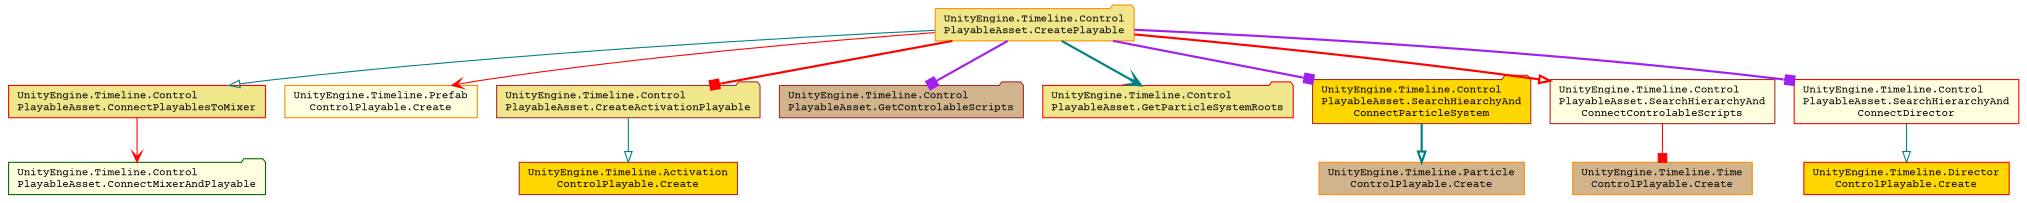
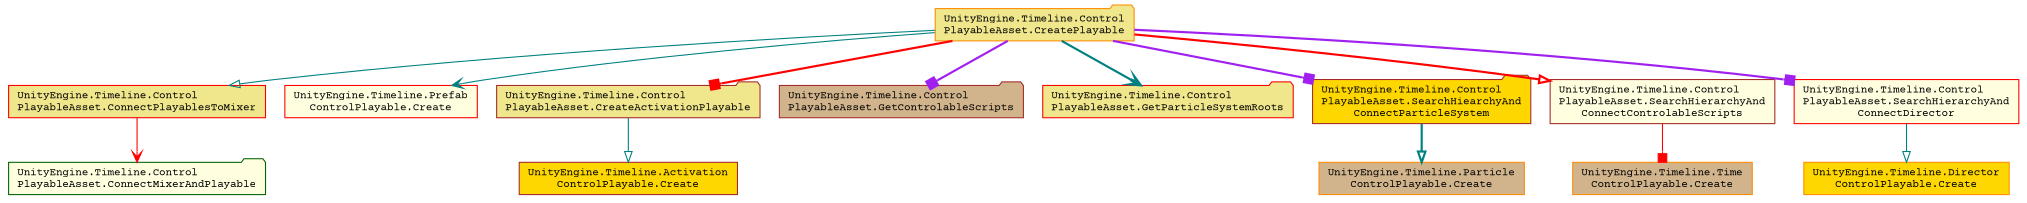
edge "UnityEngine.Timeline.Control PlayableAsset.CreatePlayable" -> "UnityEngine.Timeline.Prefab ControlPlayable.Create": color red -> teal
node "UnityEngine.Timeline.Prefab ControlPlayable.Create": color darkorange -> red
node "UnityEngine.Timeline.Director ControlPlayable.Create": color red -> darkorange
